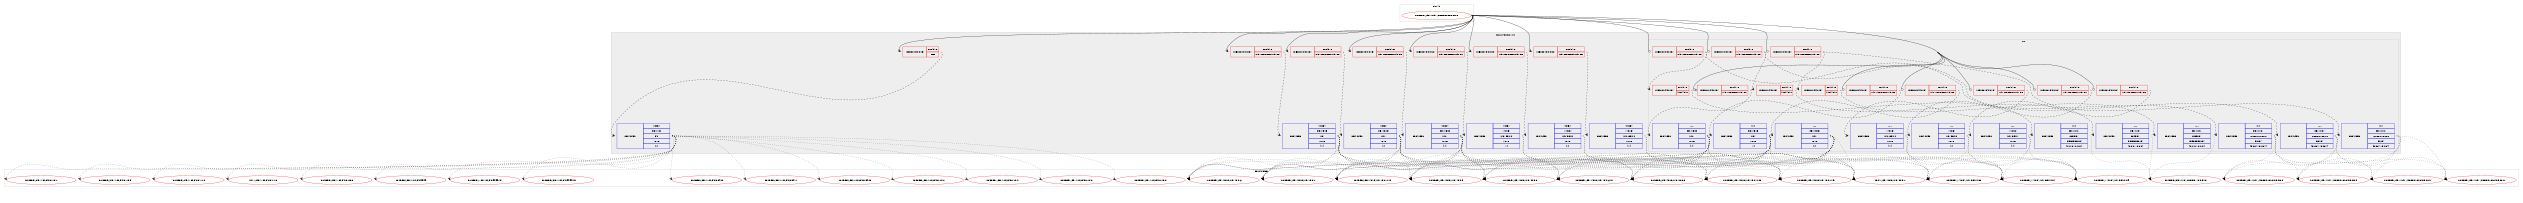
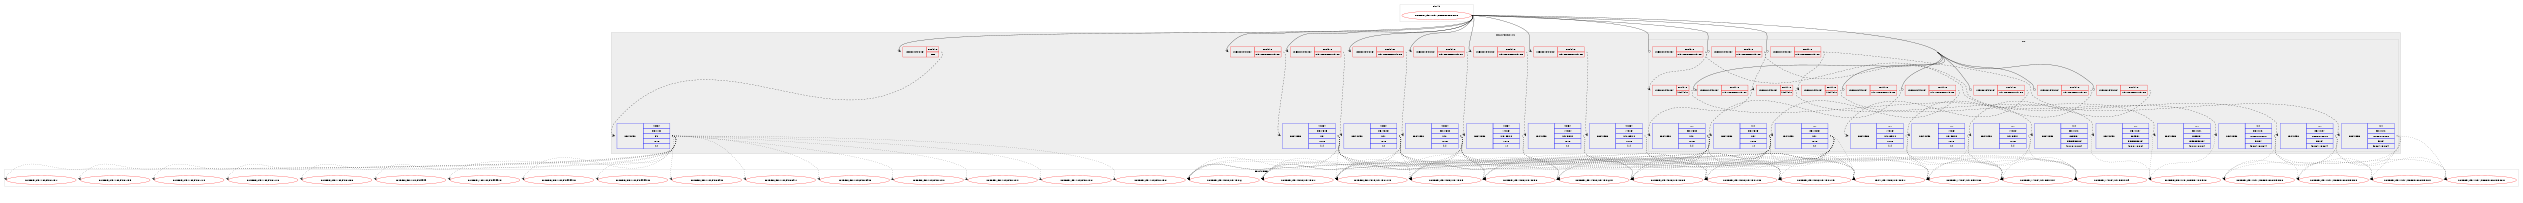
node "ruby://dev-vcs/git-2.44.2": label "ruby://dev-vcs/git-2.44.2" -> "portage://dev-vcs/git-2.44.2"
node "portage://dev-vcs/git-9999-r3": added
